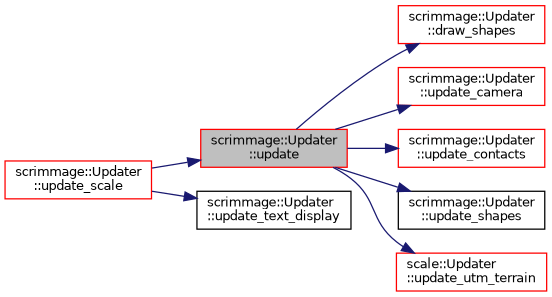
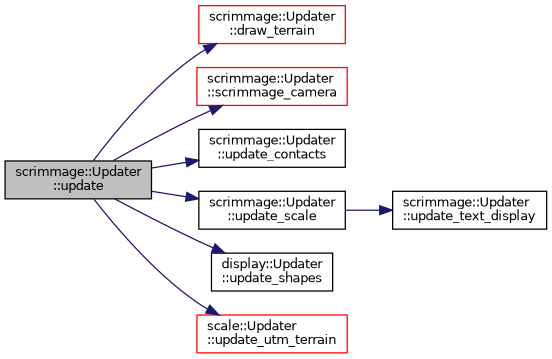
node "scrimmage::Updater ::draw_shapes": label "scrimmage::Updater ::draw_shapes" -> "scrimmage::Updater ::draw_terrain"
node "scrimmage::Updater ::update_camera": label "scrimmage::Updater ::update_camera" -> "scrimmage::Updater ::scrimmage_camera"
node "scrimmage::Updater ::update": color red -> black
node "scrimmage::Updater ::update_contacts": color red -> black
edge "scrimmage::Updater ::update_scale" -> "scrimmage::Updater ::update": reversed
node "scrimmage::Updater ::update_scale": color red -> black
node "scrimmage::Updater ::update_shapes": label "scrimmage::Updater ::update_shapes" -> "display::Updater ::update_shapes"
